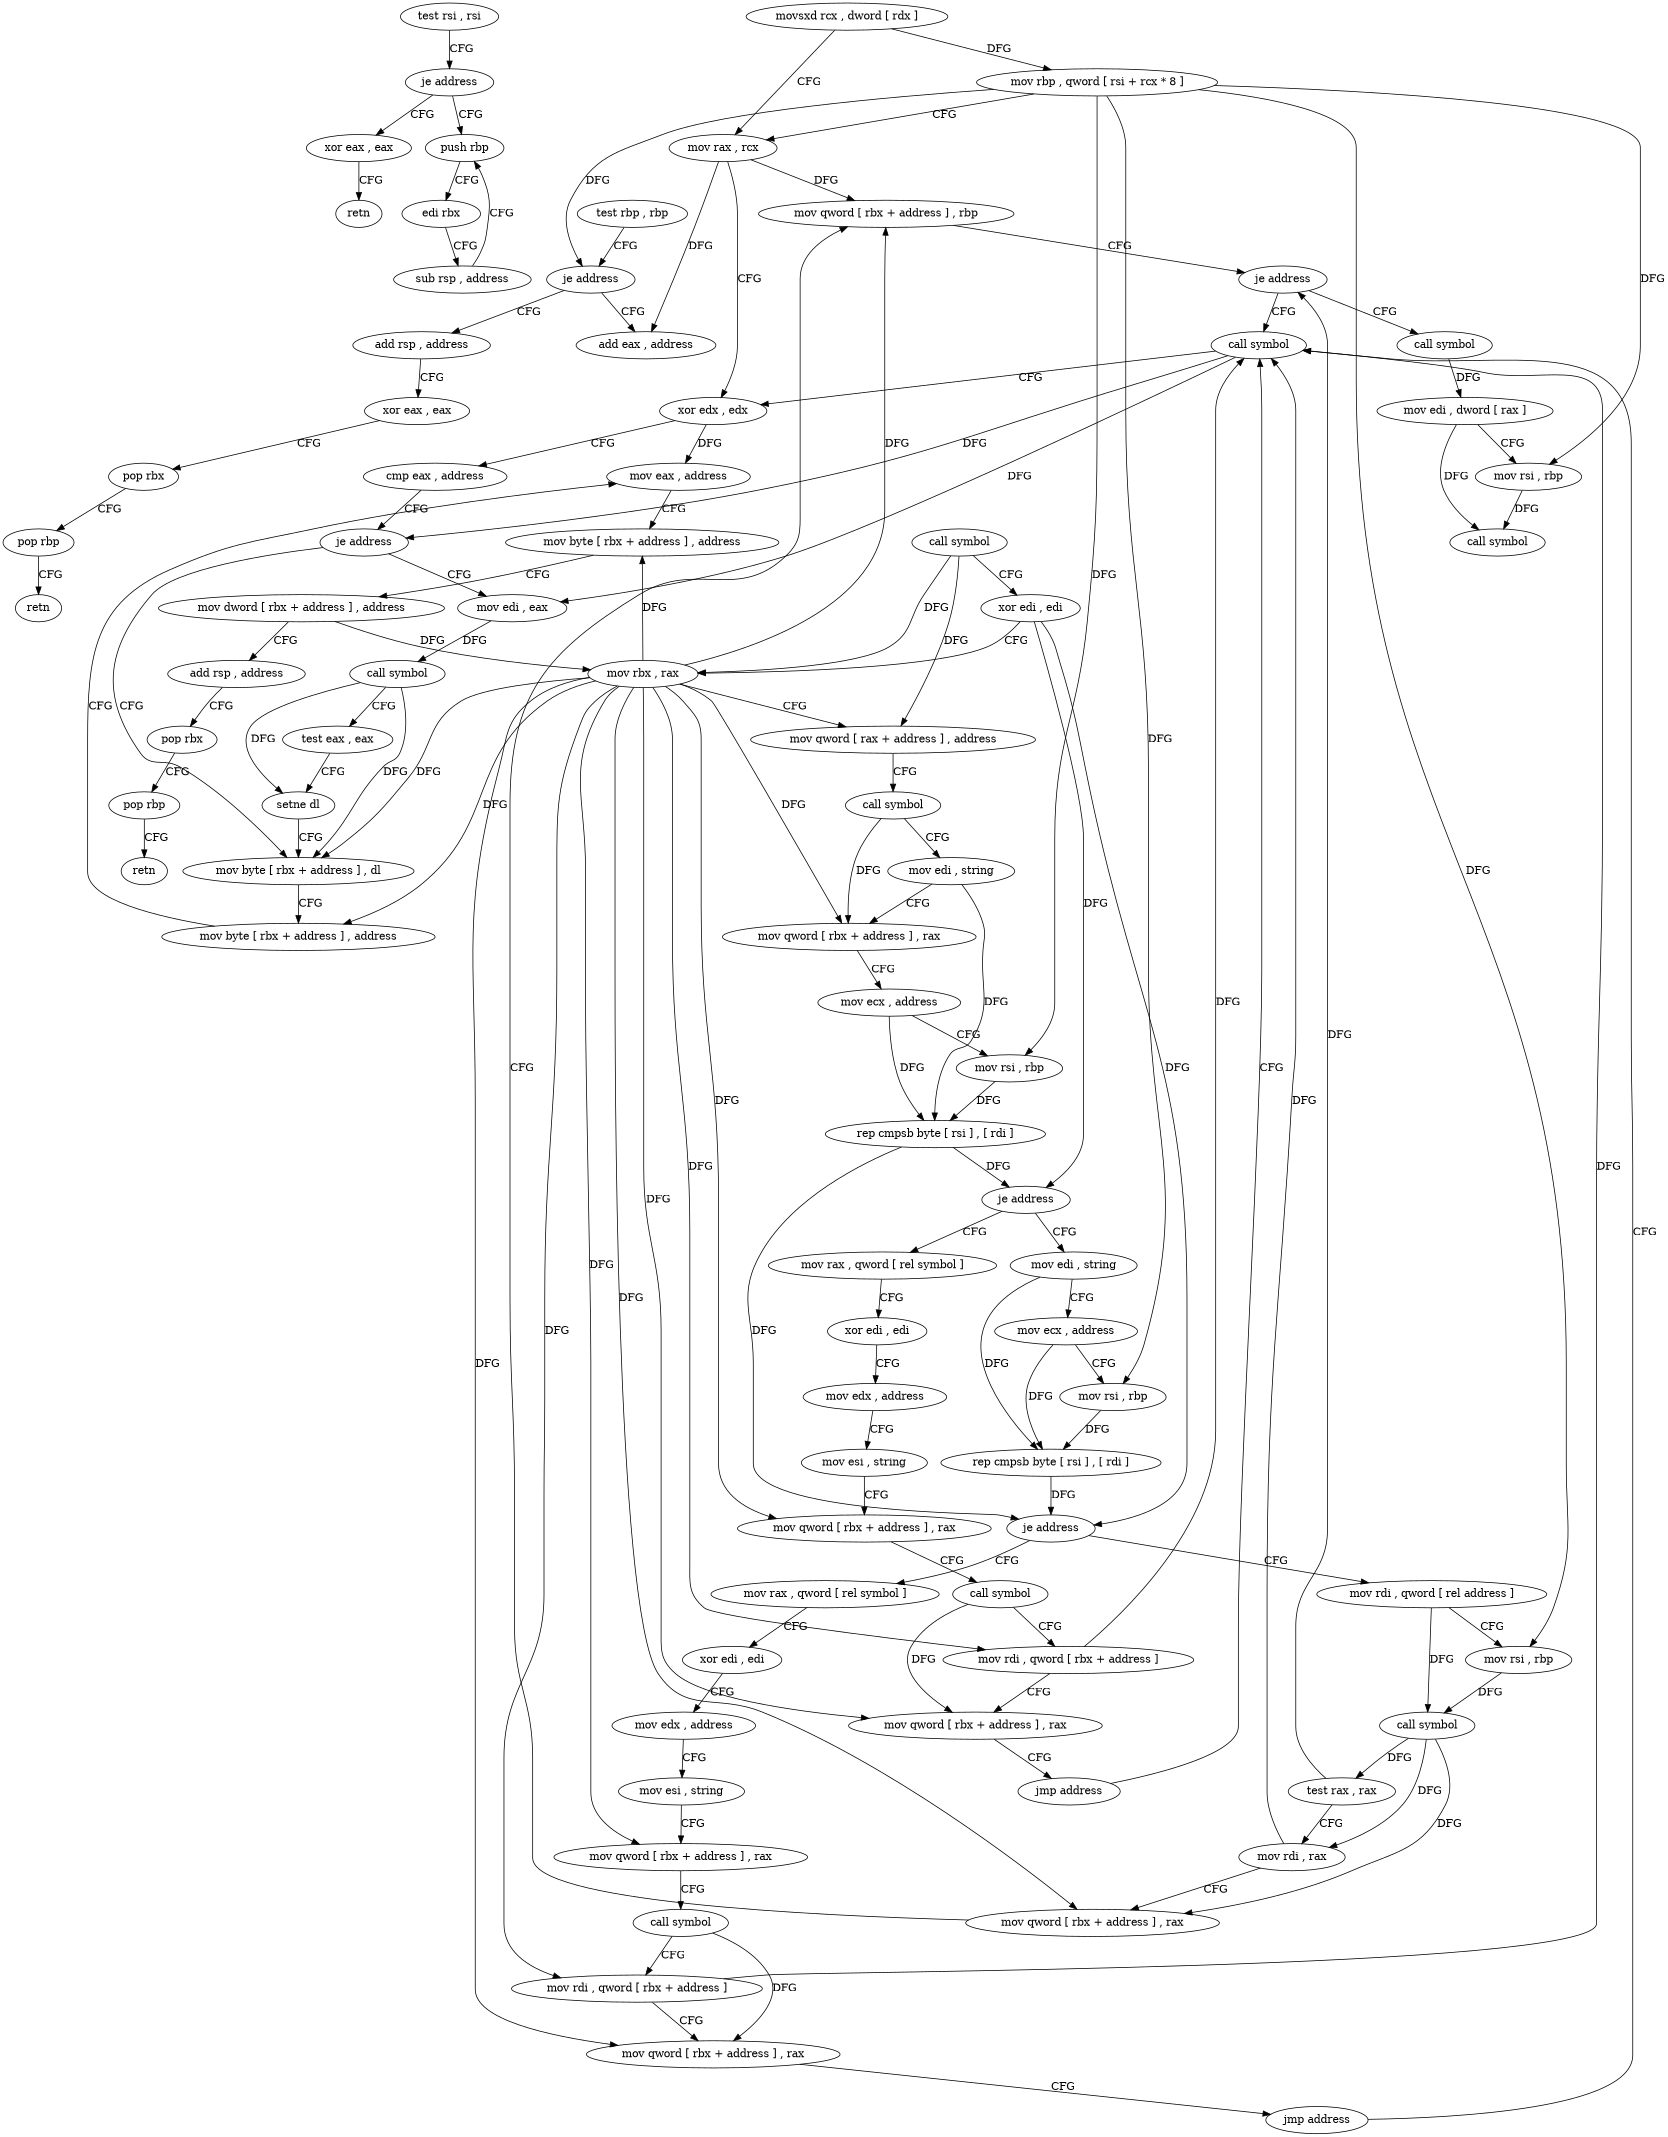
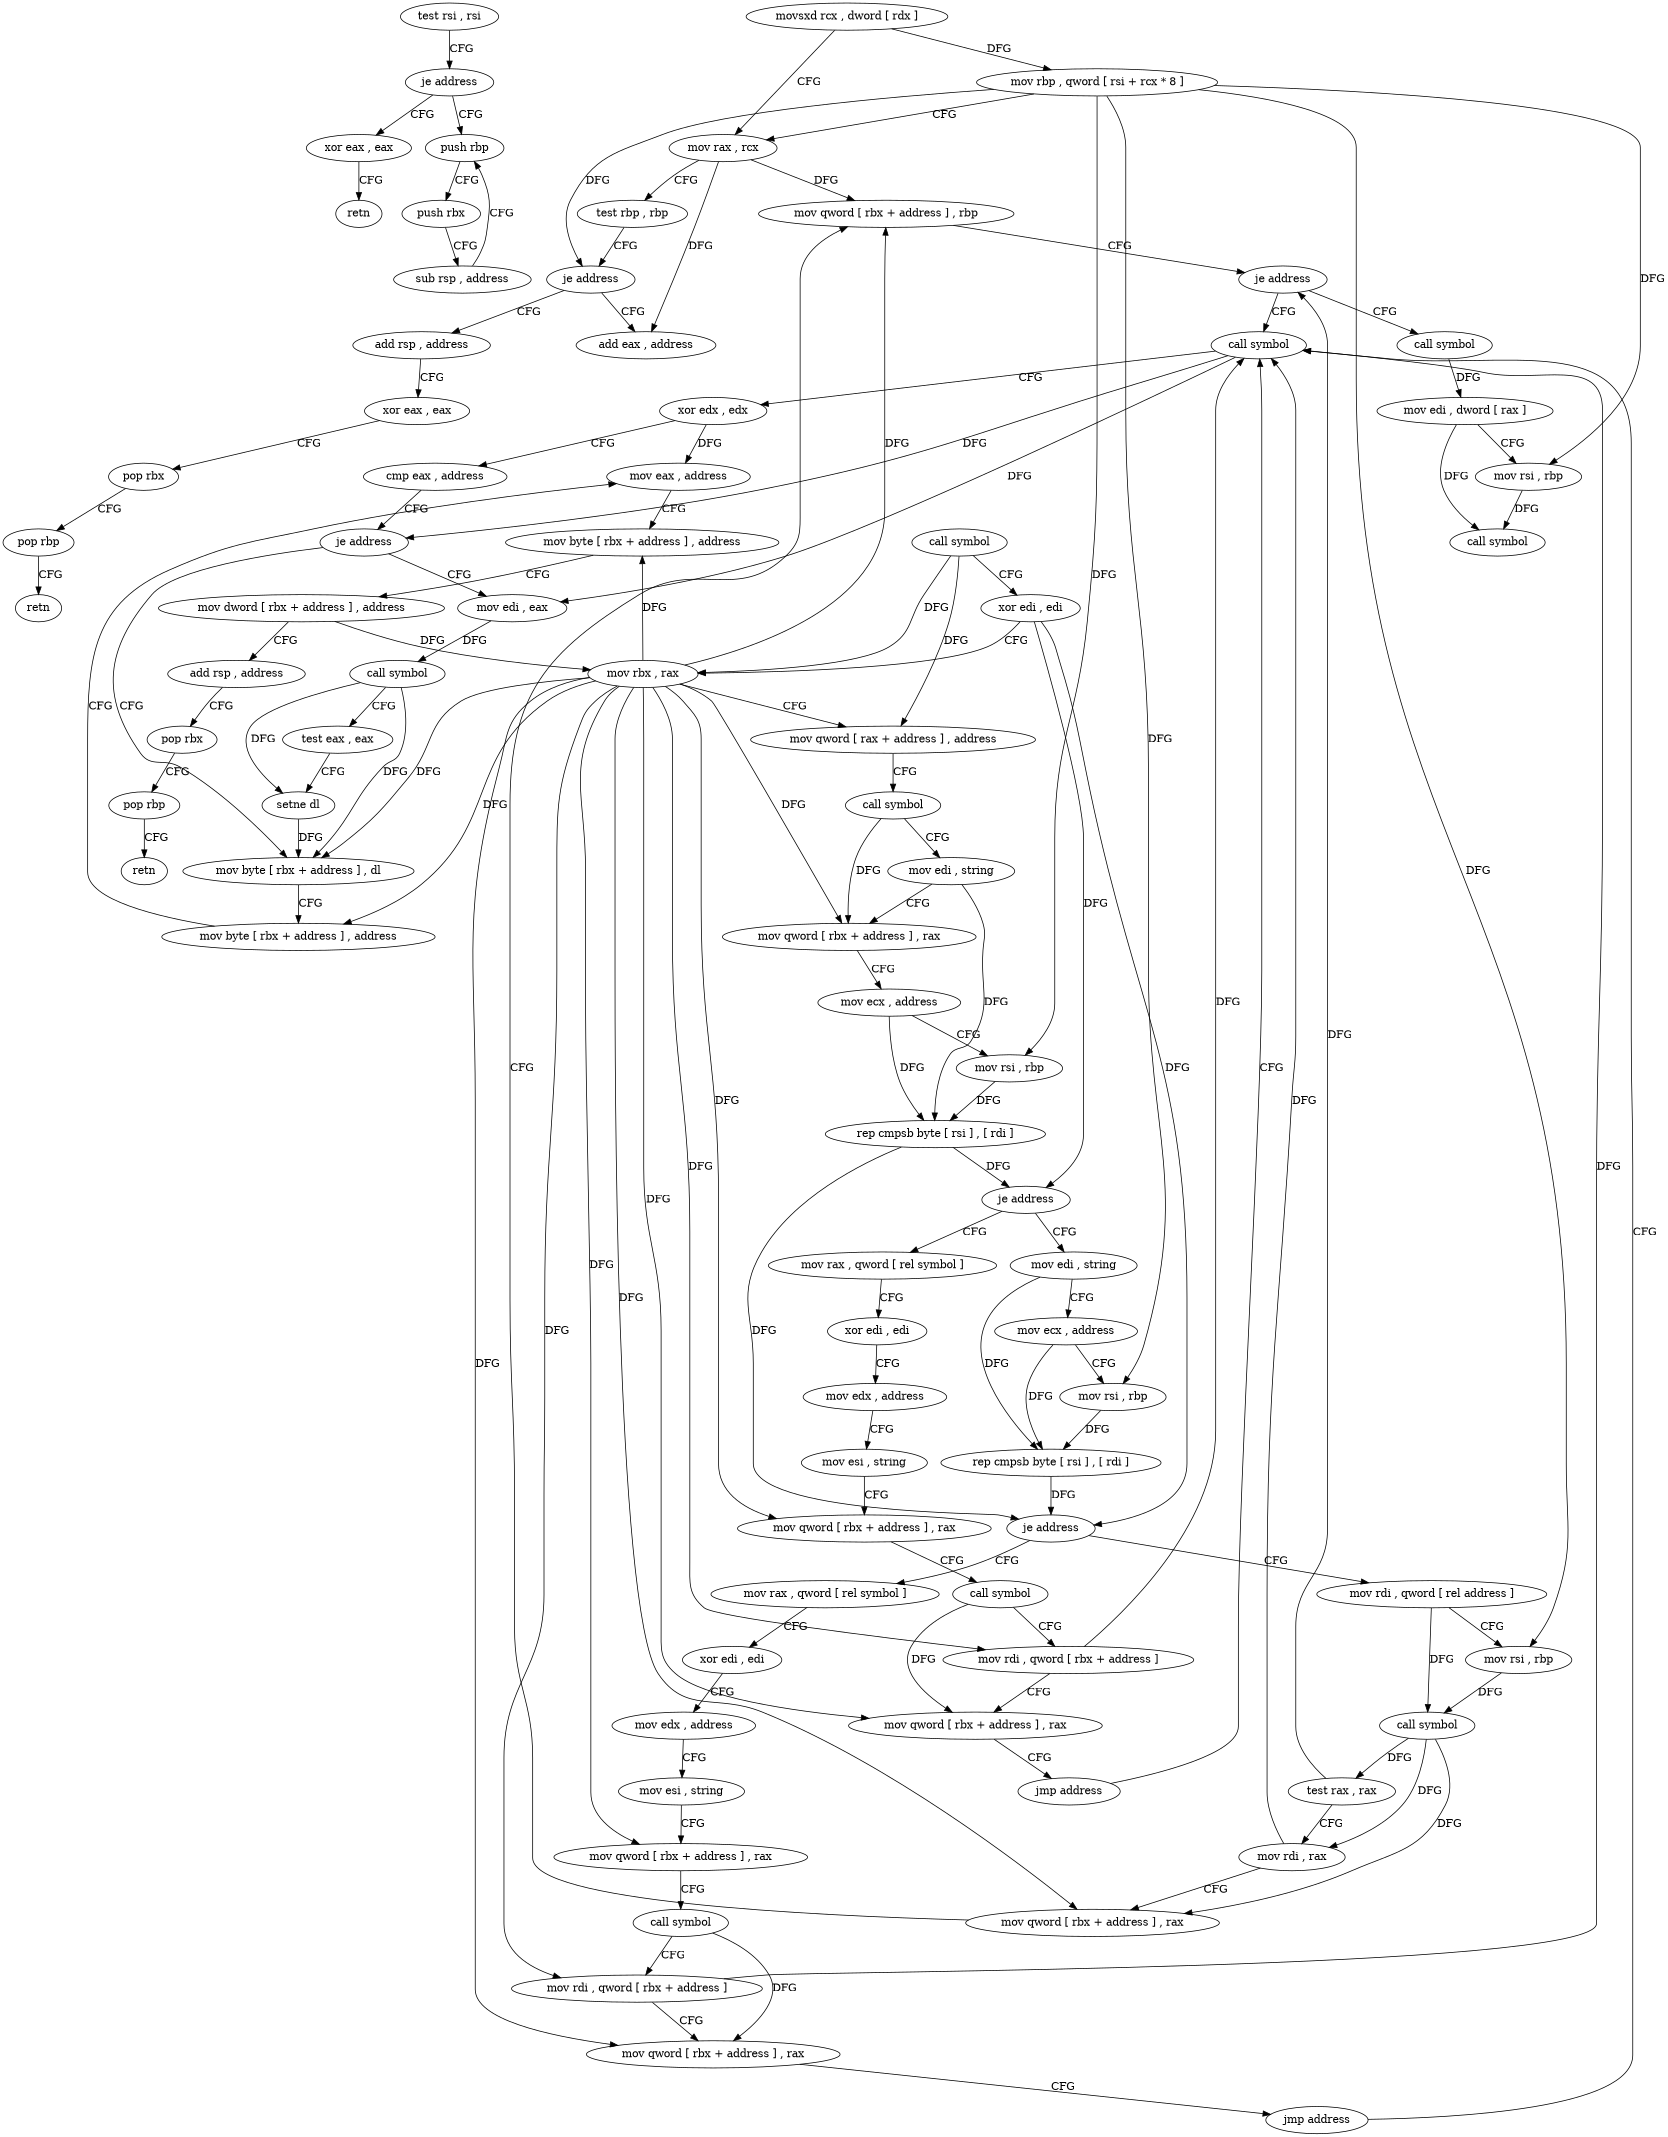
node "edi rbx": label "edi rbx" -> "push rbx"
edge "mov rax , rcx" -> "xor edx , edx": now "mov rax , rcx" -> "test rbp , rbp"
edge "setne dl" -> "mov byte [ rbx + address ] , dl": label "CFG" -> "DFG"
